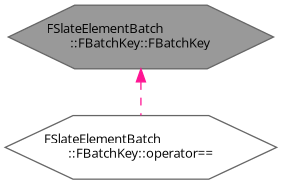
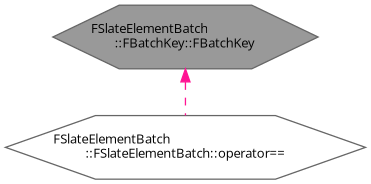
node "FSlateElementBatch ::FBatchKey::operator==": label "FSlateElementBatch ::FBatchKey::operator==" -> "FSlateElementBatch ::FSlateElementBatch::operator=="
